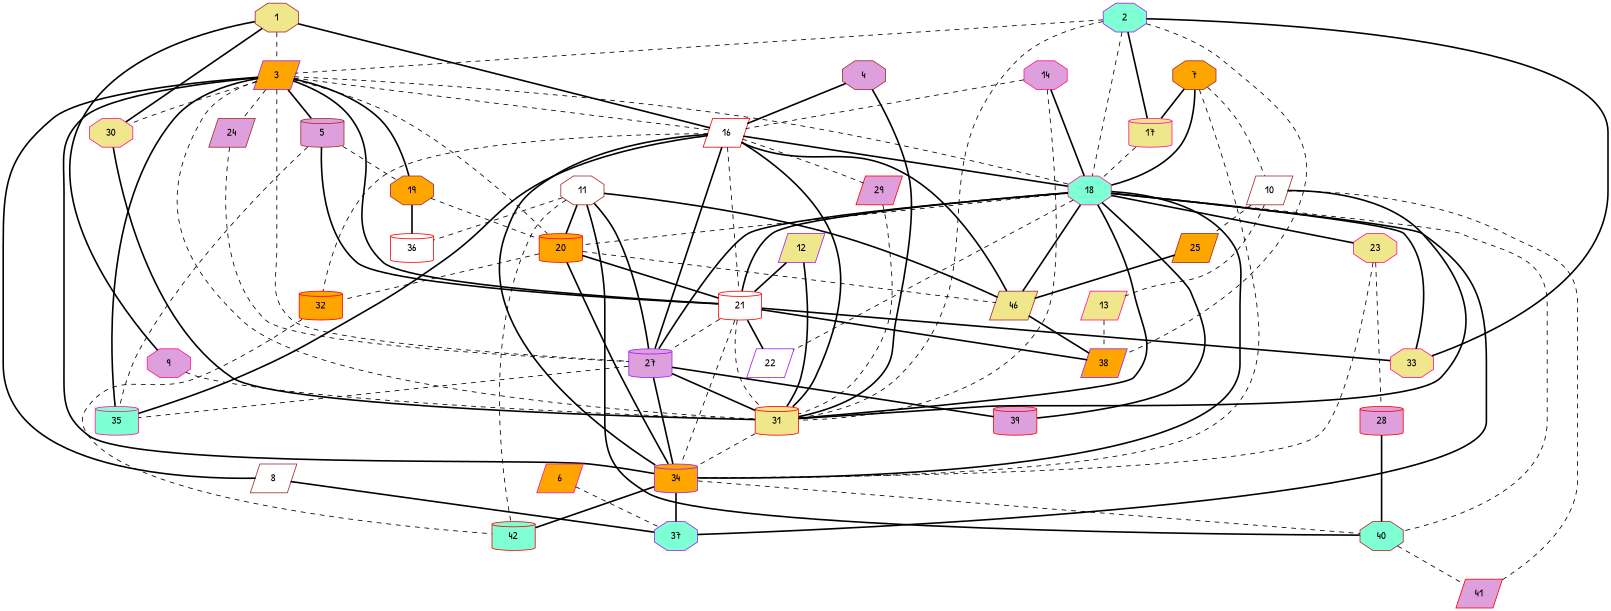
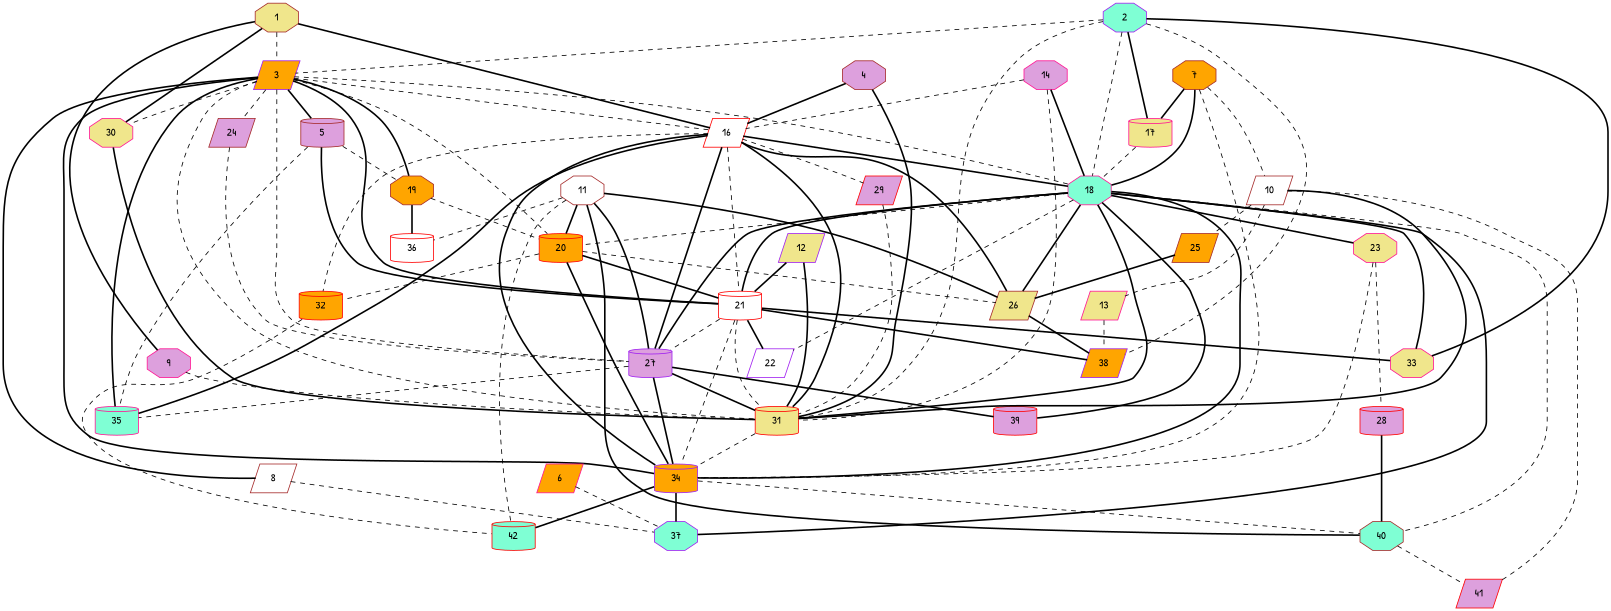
node "46": label "46" -> "26"
edge "8" -- "37": style bold -> dashed
